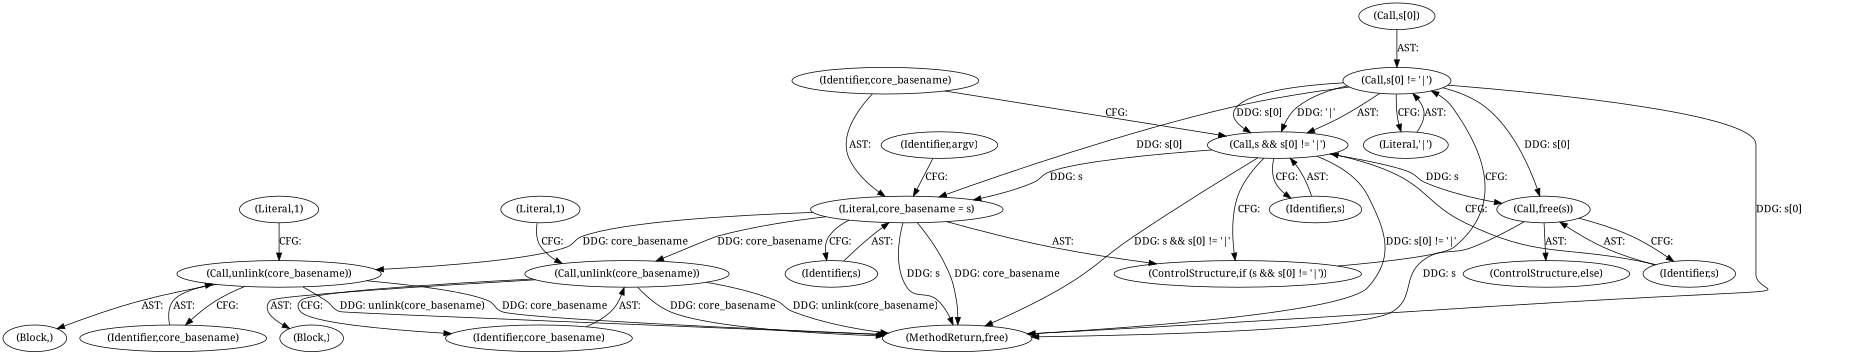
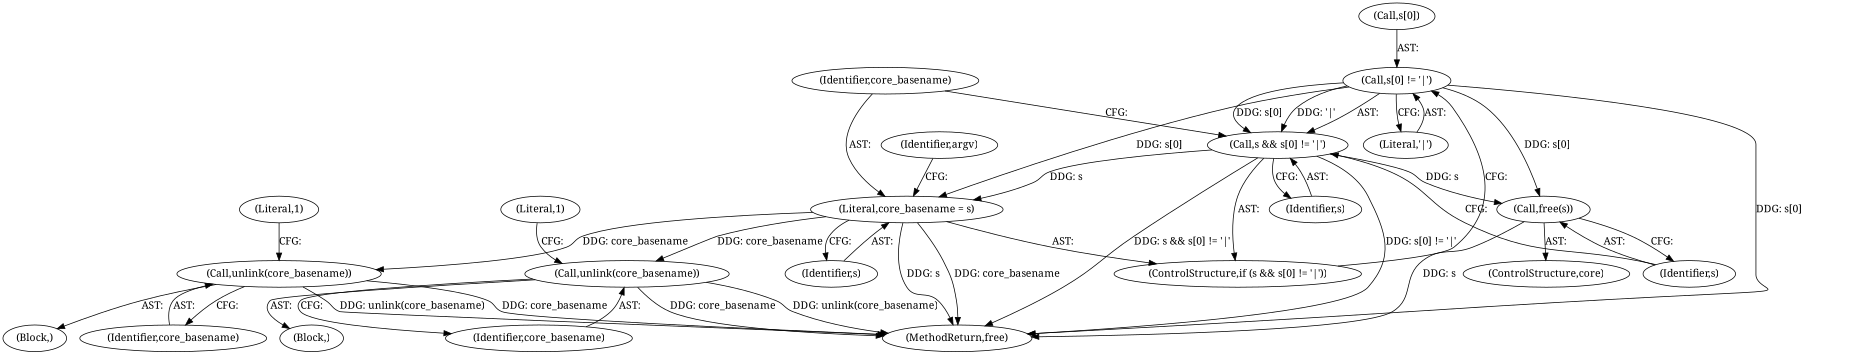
edge "(Call,s && s[0] != '|')" -> "(ControlStructure,if (s && s[0] != '|'))": label "CFG: " -> "AST: "
node "(ControlStructure,else)": label "(ControlStructure,else)" -> "(ControlStructure,core)"
